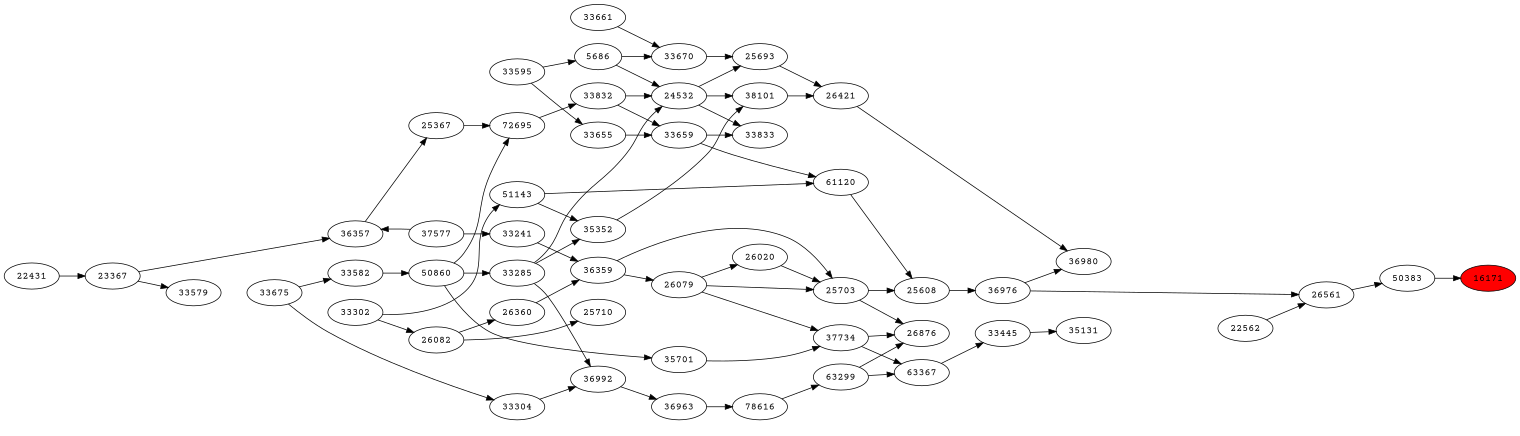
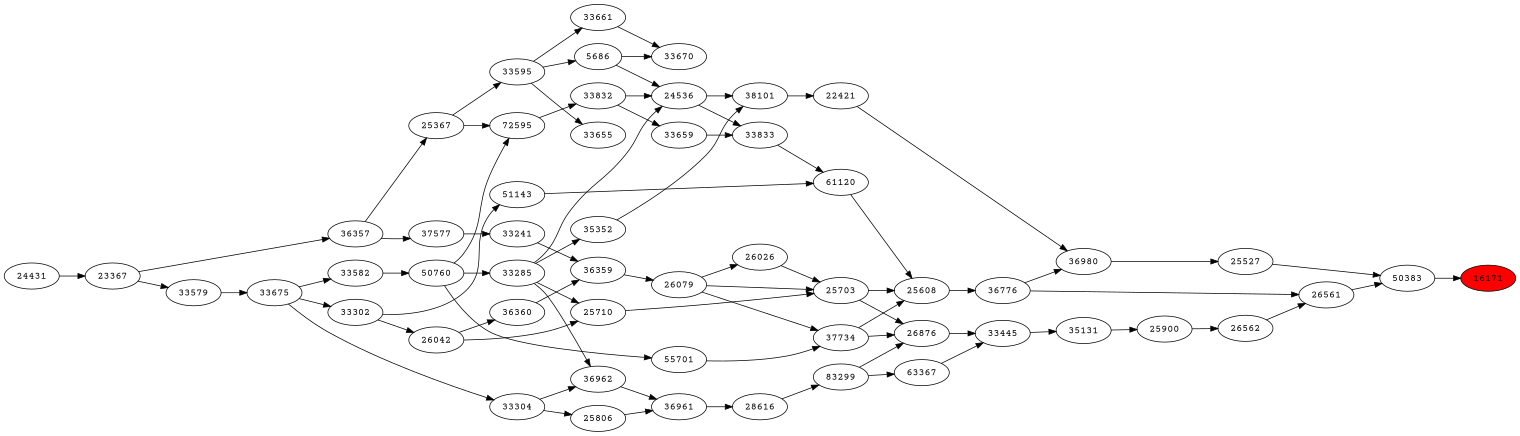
edge "33595" -> "33661": added
node "25693": removed
node "24532": label "24532" -> "24536"
node "26421": label "26421" -> "22421"
edge "25367" -> "33595": added
node "72695": label "72695" -> "72595"
edge "33655" -> "33659": removed
edge "33659" -> "61120": now "33833" -> "61120"
edge "51143" -> "35352": removed
edge "37577" -> "36357": reversed
edge "36359" -> "25703": now "25710" -> "25703"
node "26020": label "26020" -> "26026"
node "25527": added
node "50860": label "50860" -> "50760"
node "22431": label "22431" -> "24431"
edge "33285" -> "25710": added
node "36976": label "36976" -> "36776"
edge "33579" -> "33675": added
edge "33675" -> "33302": added
node "26360": label "26360" -> "36360"
node "22562": label "22562" -> "26562"
node "25900": added
edge "26876" -> "33445": added
node "26082": label "26082" -> "26042"
edge "37734" -> "63367": now "37734" -> "25608"
node "35701": label "35701" -> "55701"
node "63299": label "63299" -> "83299"
node "36992": label "36992" -> "36962"
node "36963": label "36963" -> "36961"
node "78616": label "78616" -> "28616"
node "25806": added
